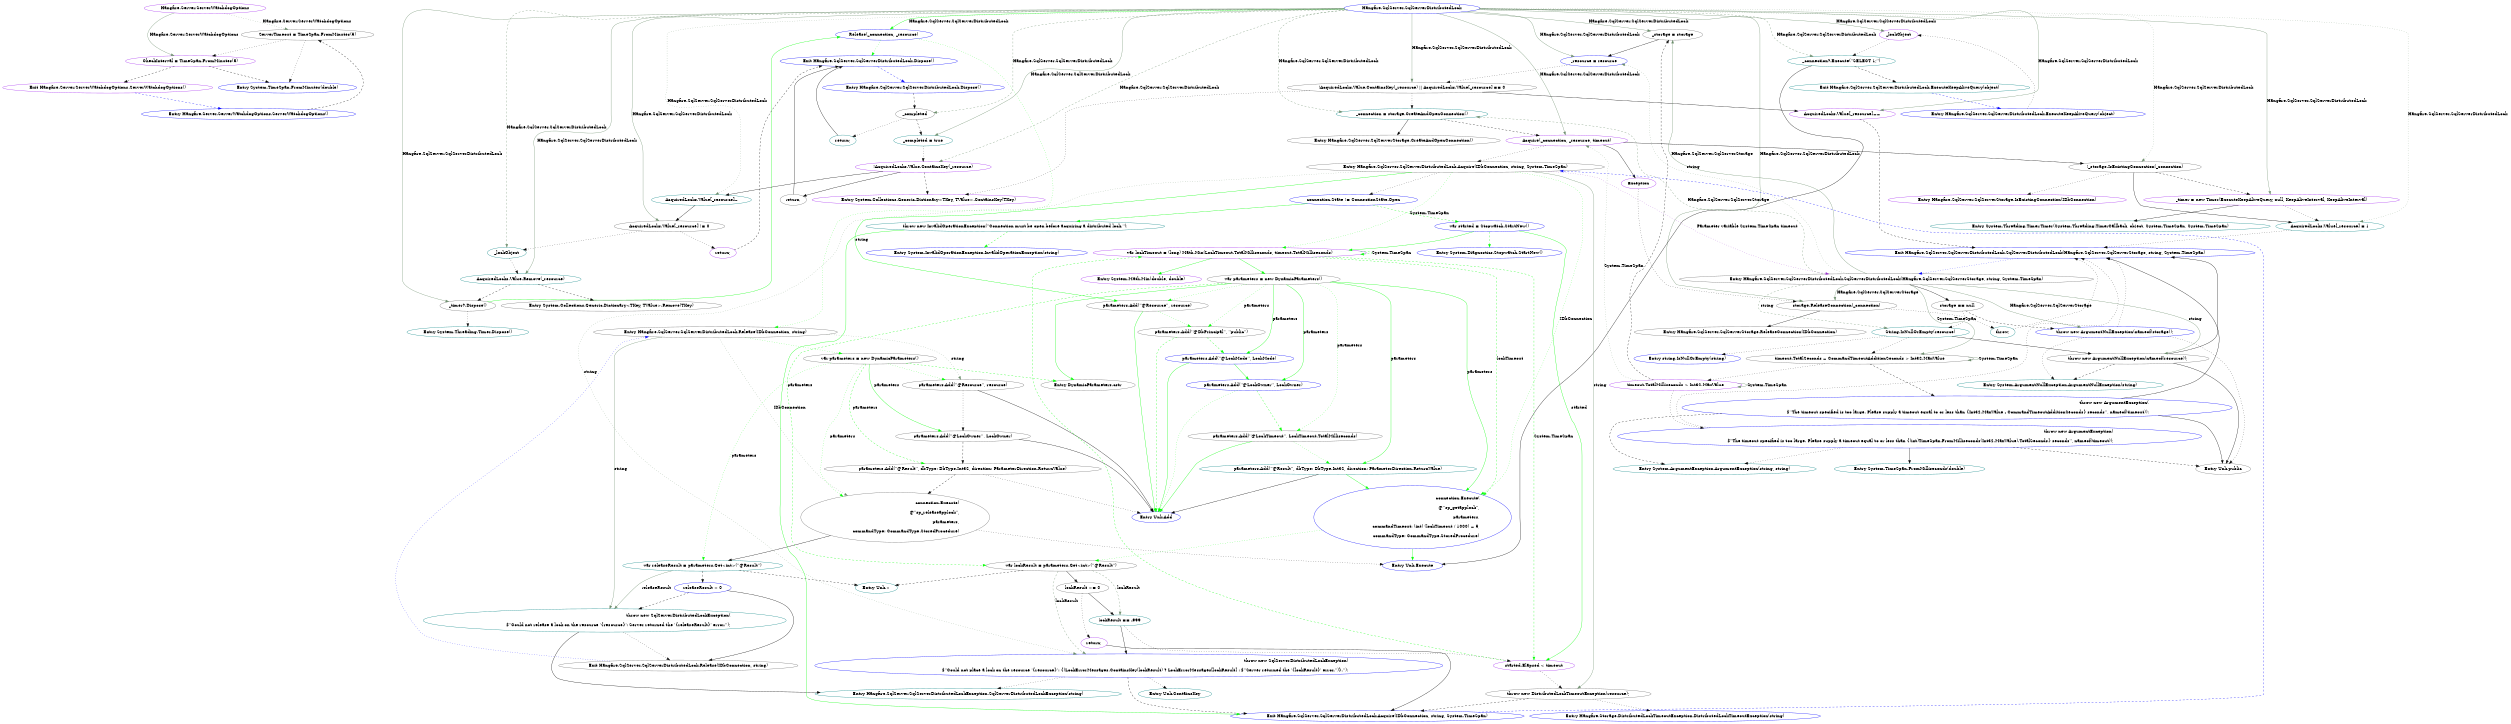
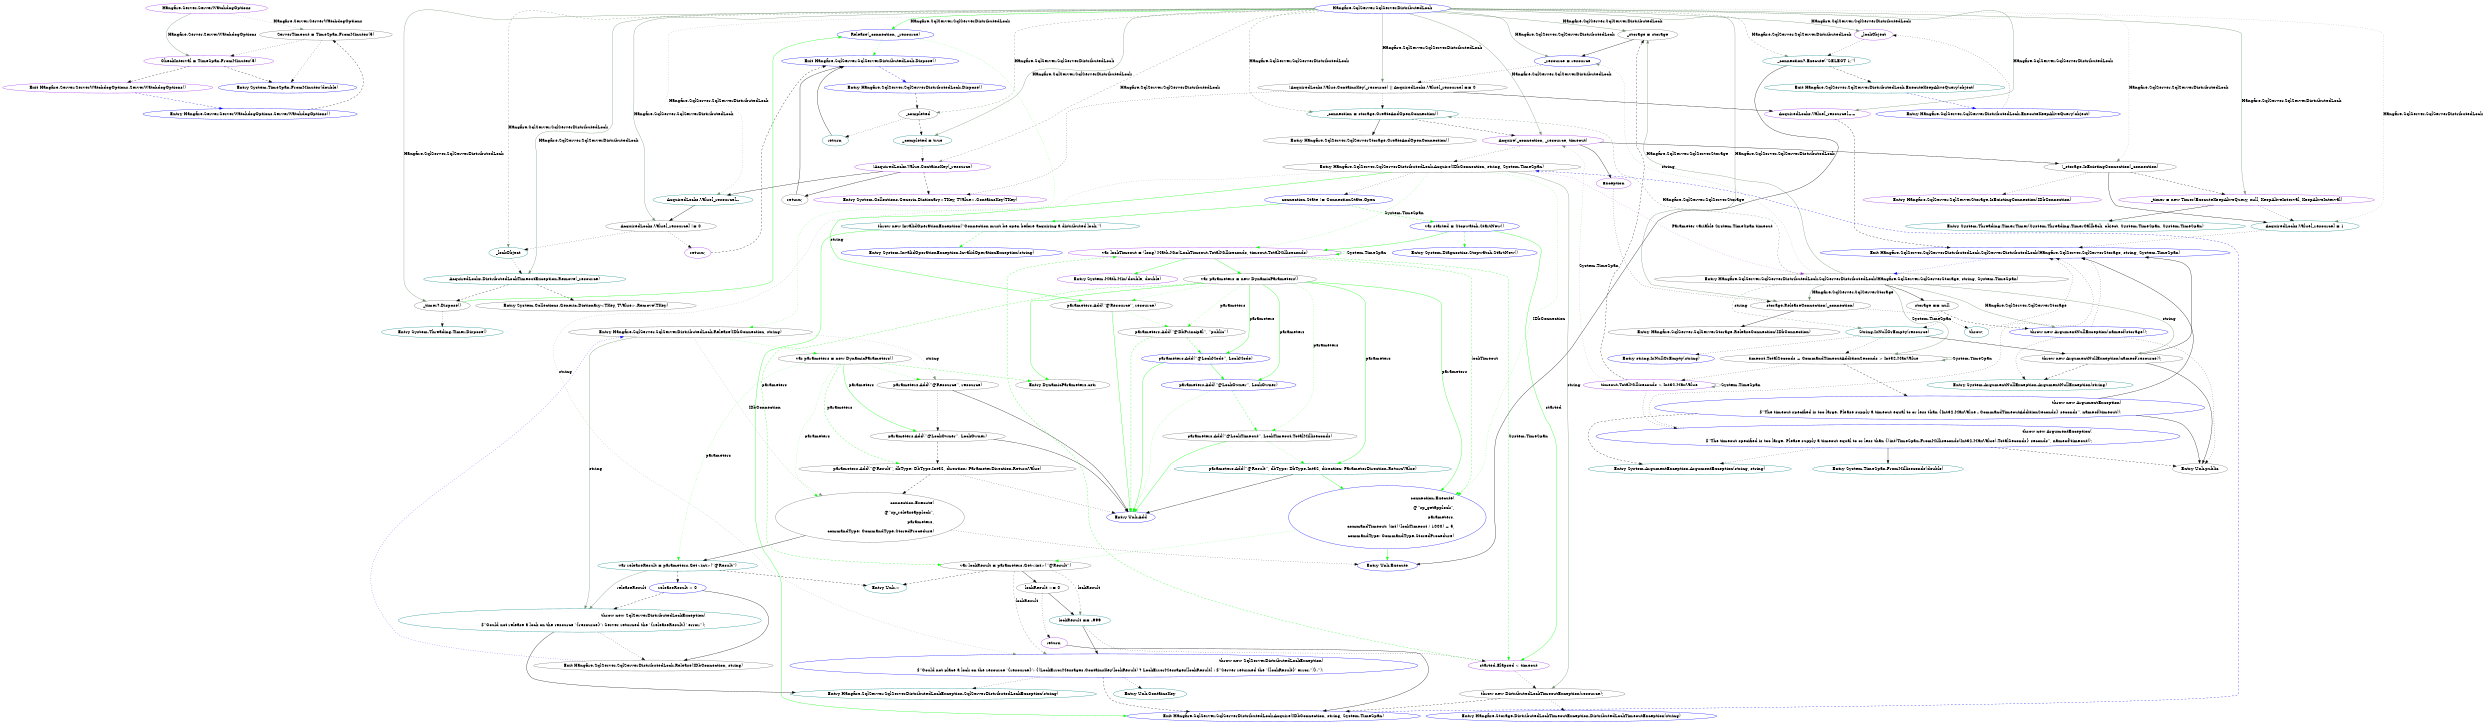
node "AcquiredLocks.Value.Remove(_resource)": label "AcquiredLocks.Value.Remove(_resource)" -> "AcquiredLocks.DistributedLockTimeoutException.Remove(_resource)"
